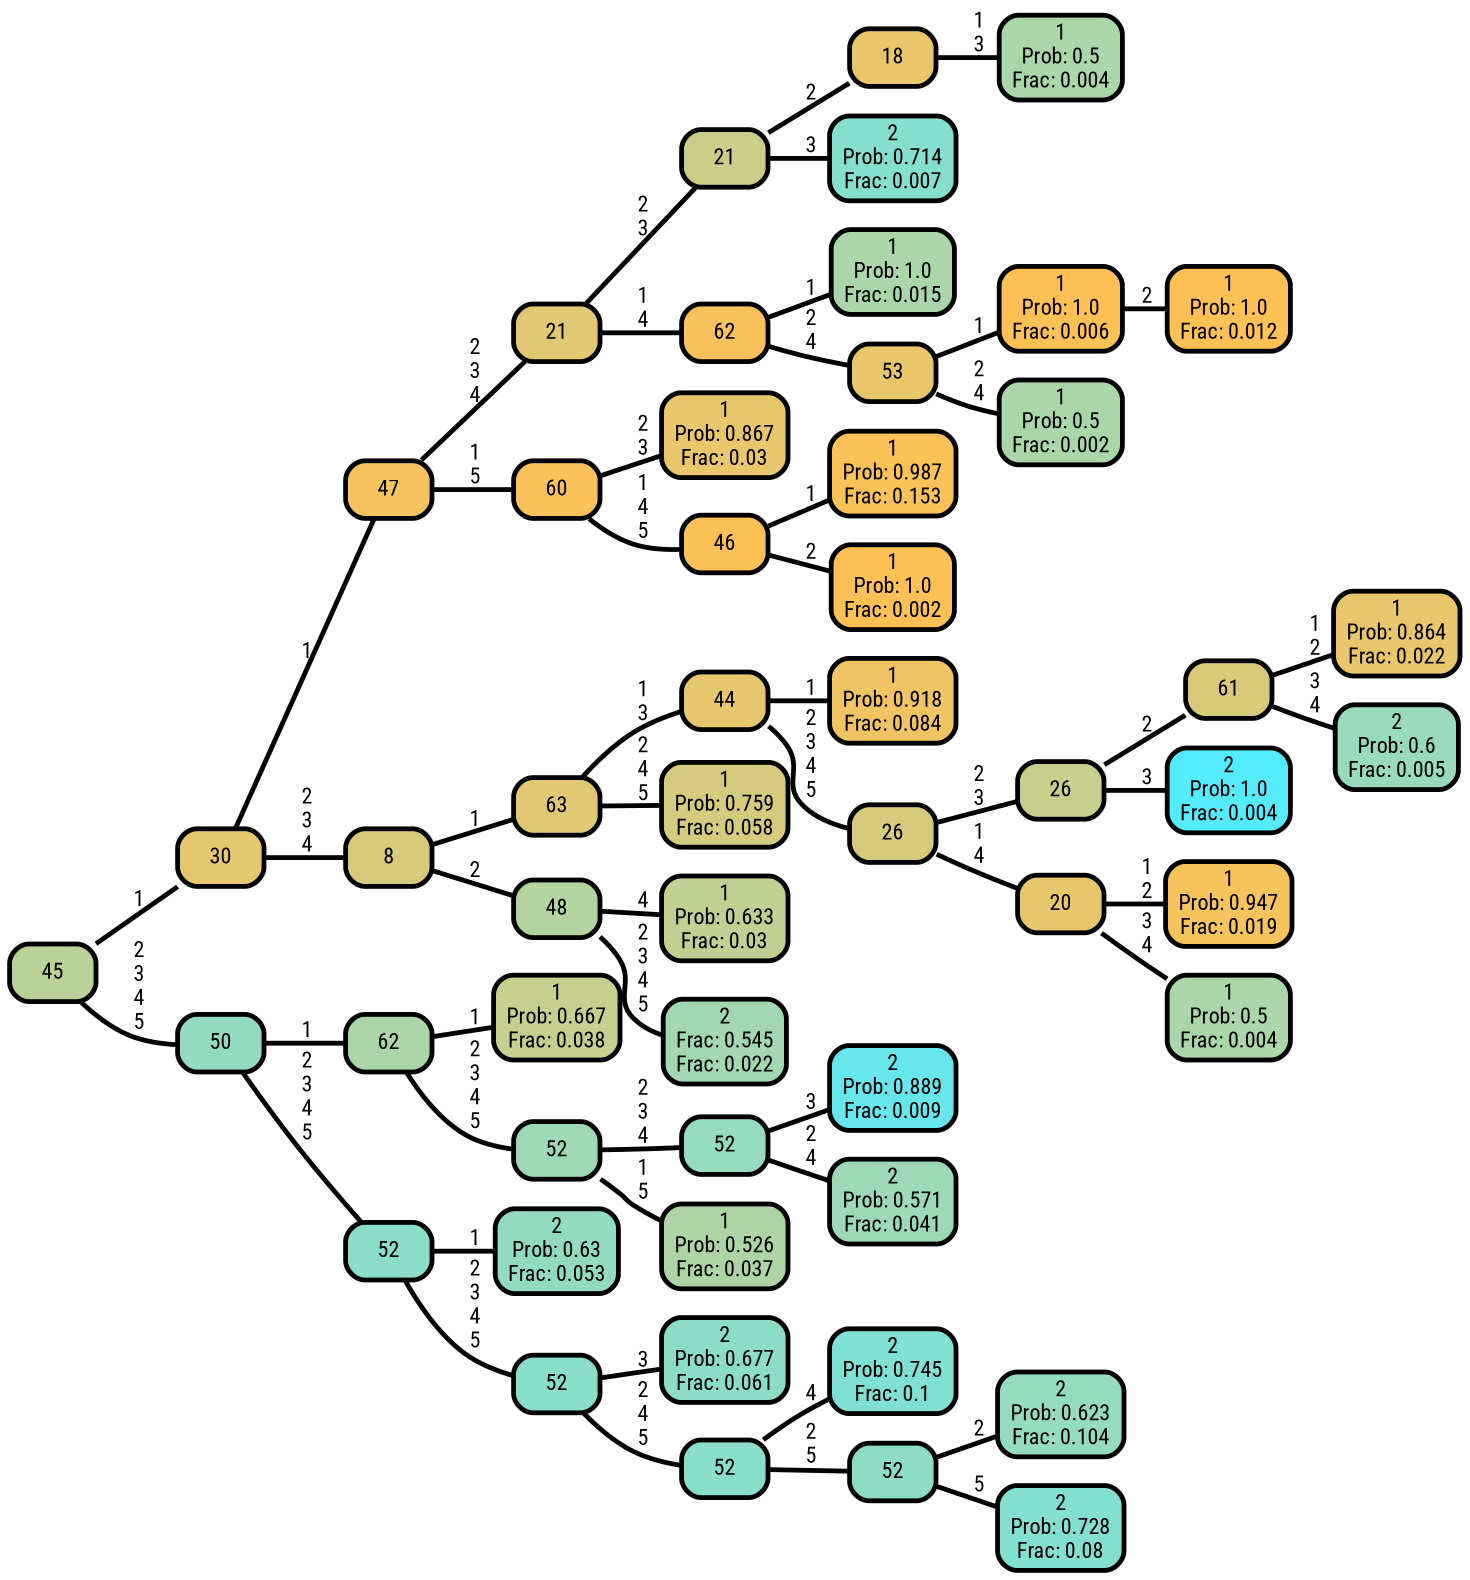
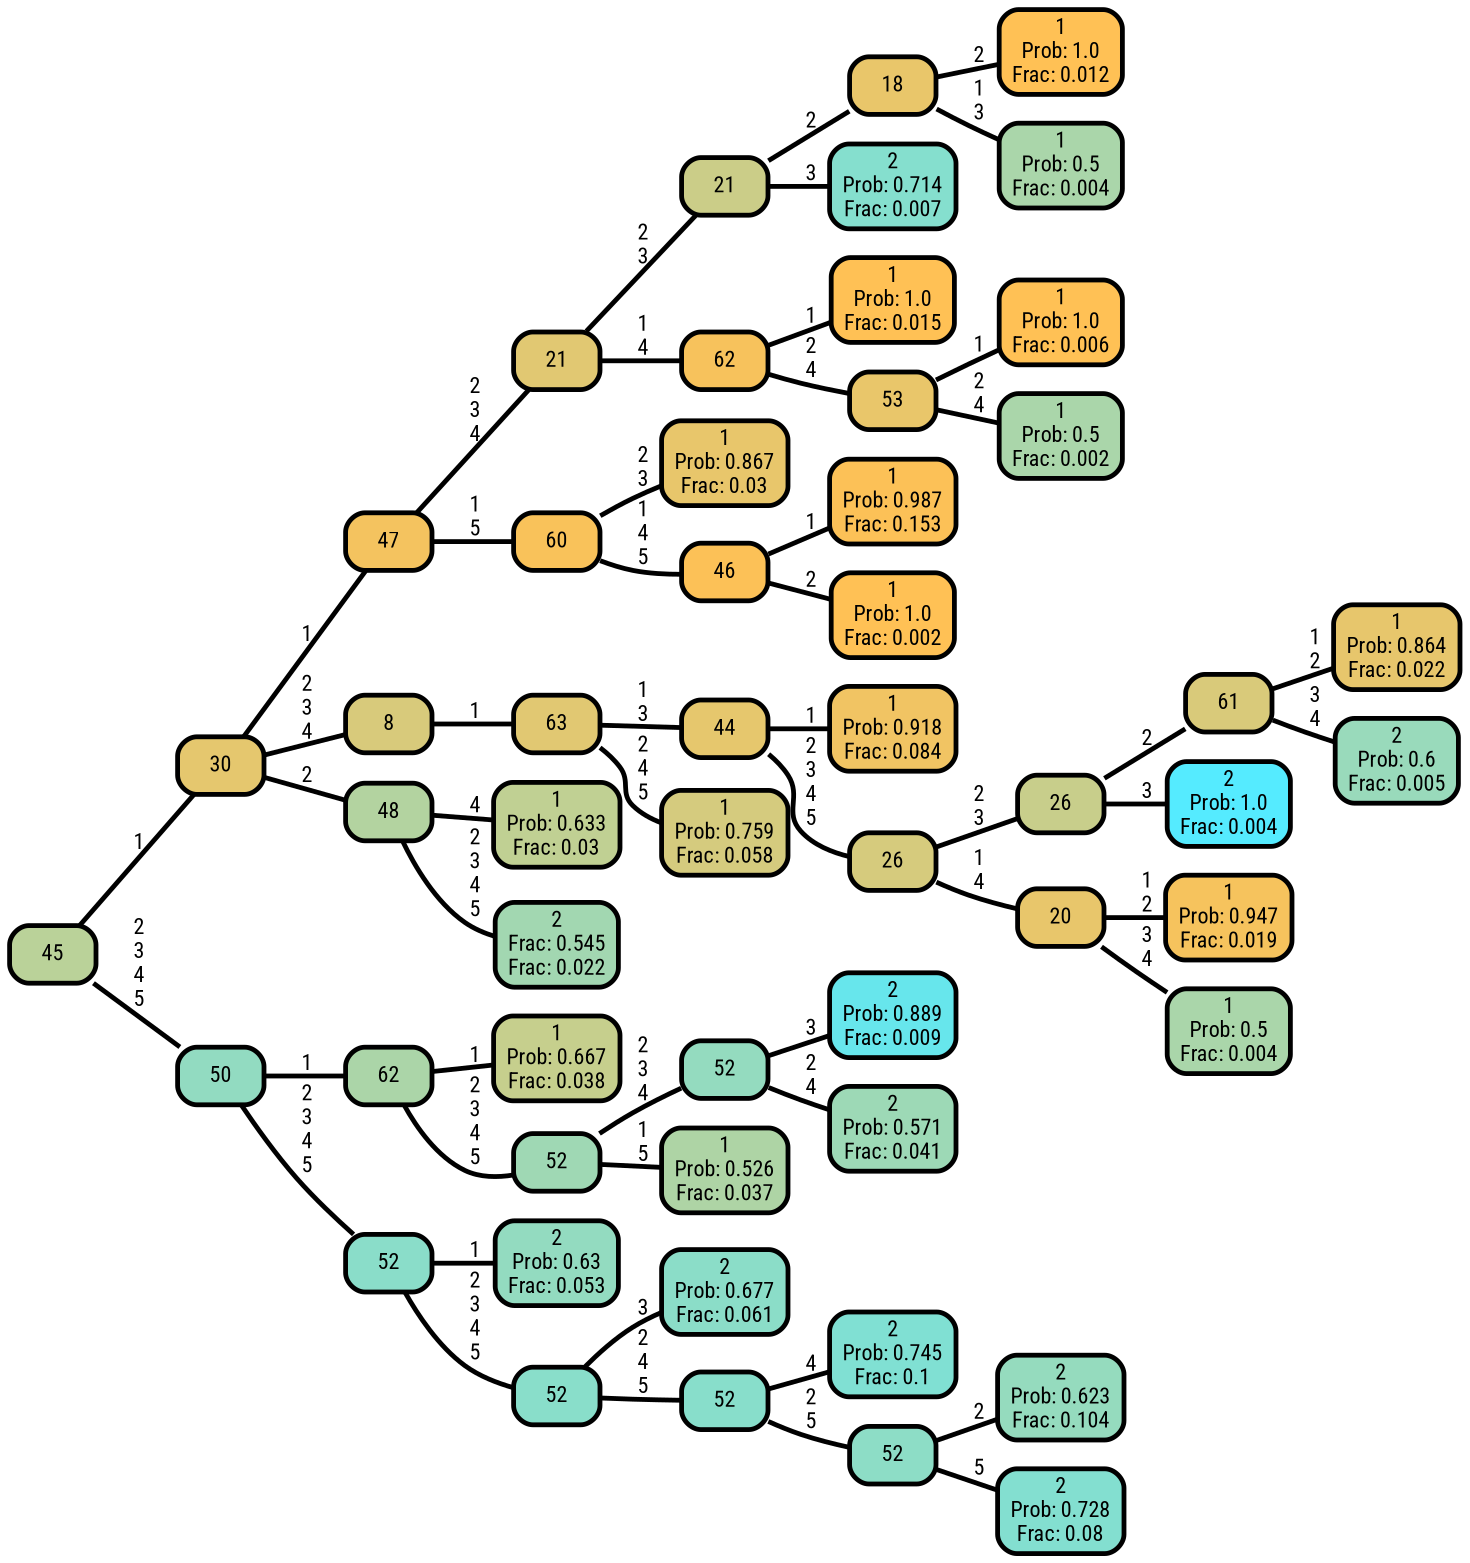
node "1 Prob: 1.0 Frac: 0.015": fillcolor #aad6aa -> #ffc155
edge "1 Prob: 1.0 Frac: 0.006" -- "1 Prob: 1.0 Frac: 0.012": now "18" -- "1 Prob: 1.0 Frac: 0.012"
edge "8" -- "48": now "30" -- "48"
